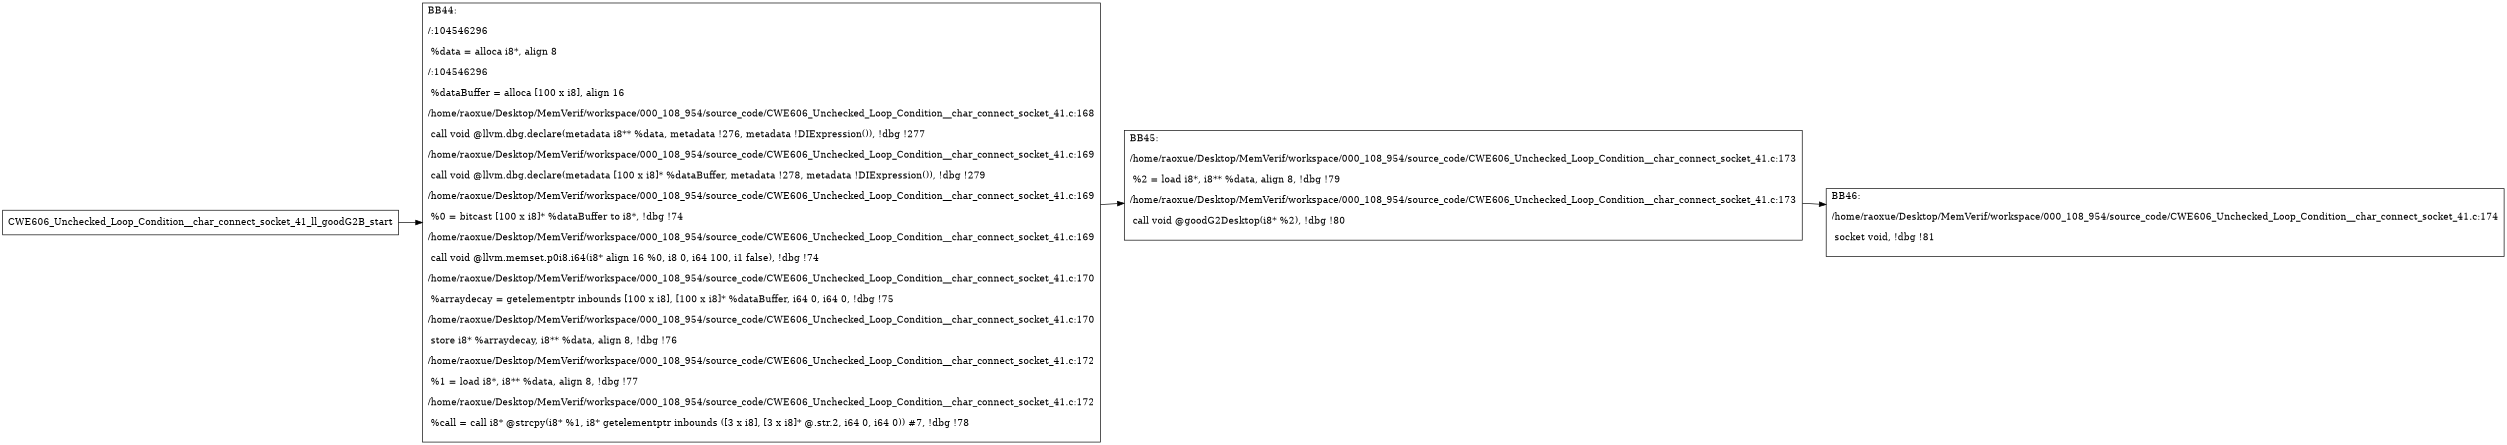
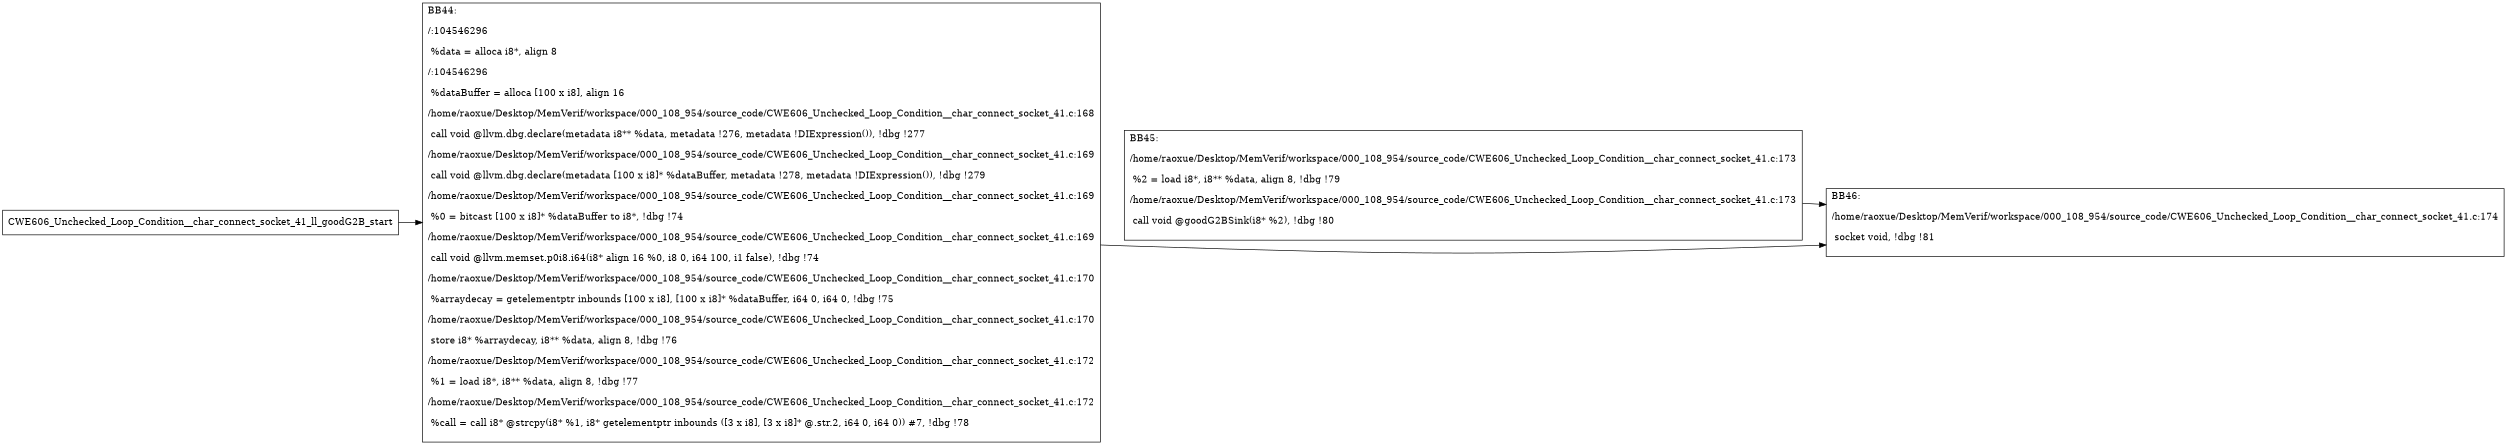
edge "BB44:" -> "BB45:": now "BB44:" -> "BB46:"
node "BB45:": text "call void @goodG2Desktop(i8* %2), !dbg !80" -> "call void @goodG2BSink(i8* %2), !dbg !80"
